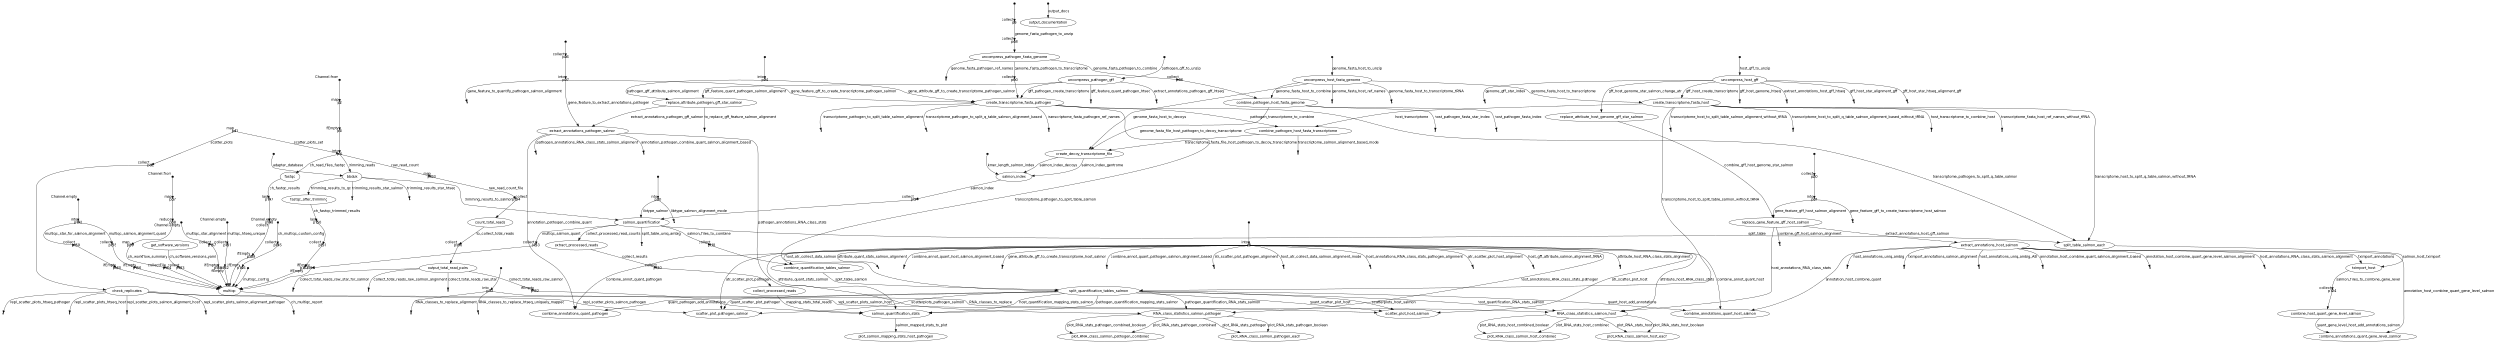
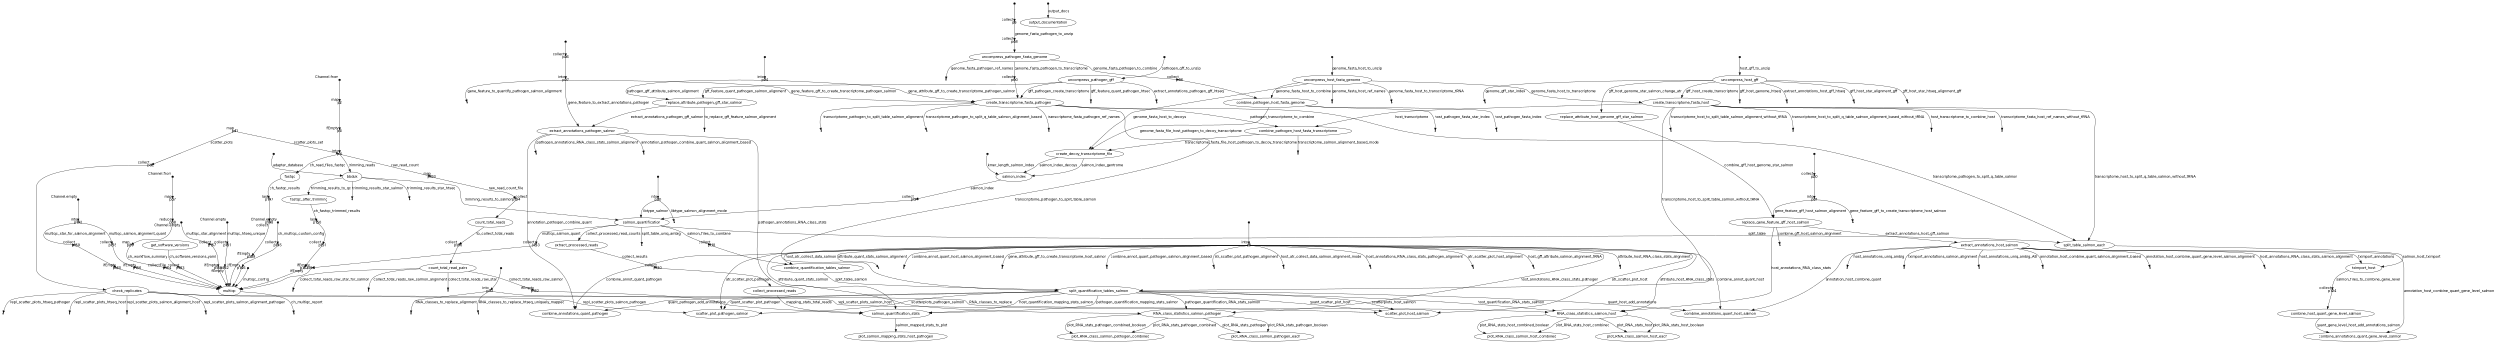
node "output_total_read_pairs": label "output_total_read_pairs" -> "count_total_read_pairs"
